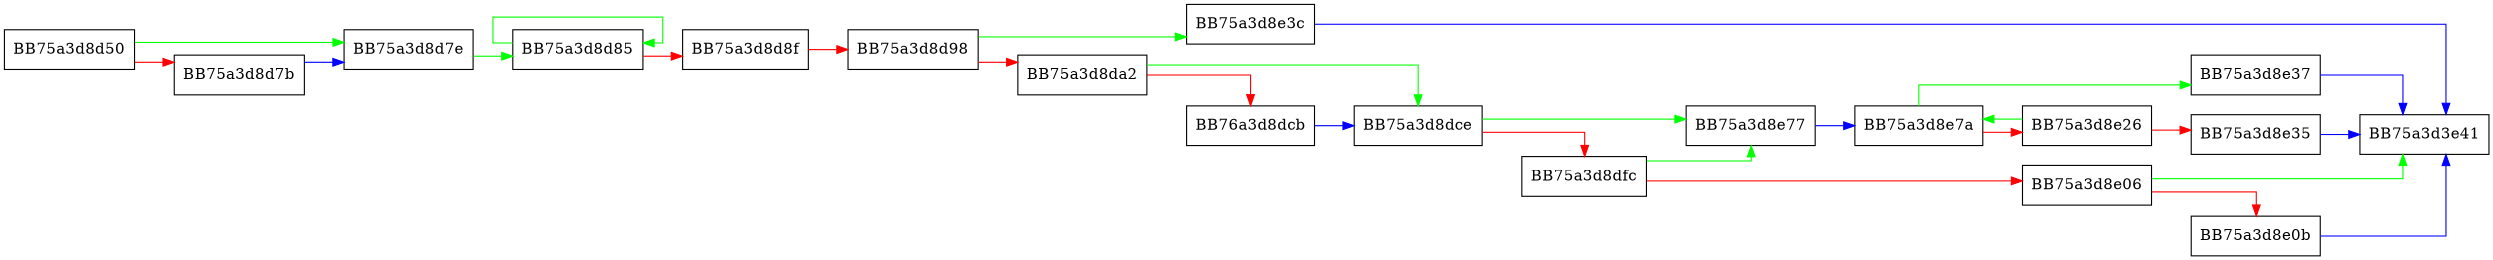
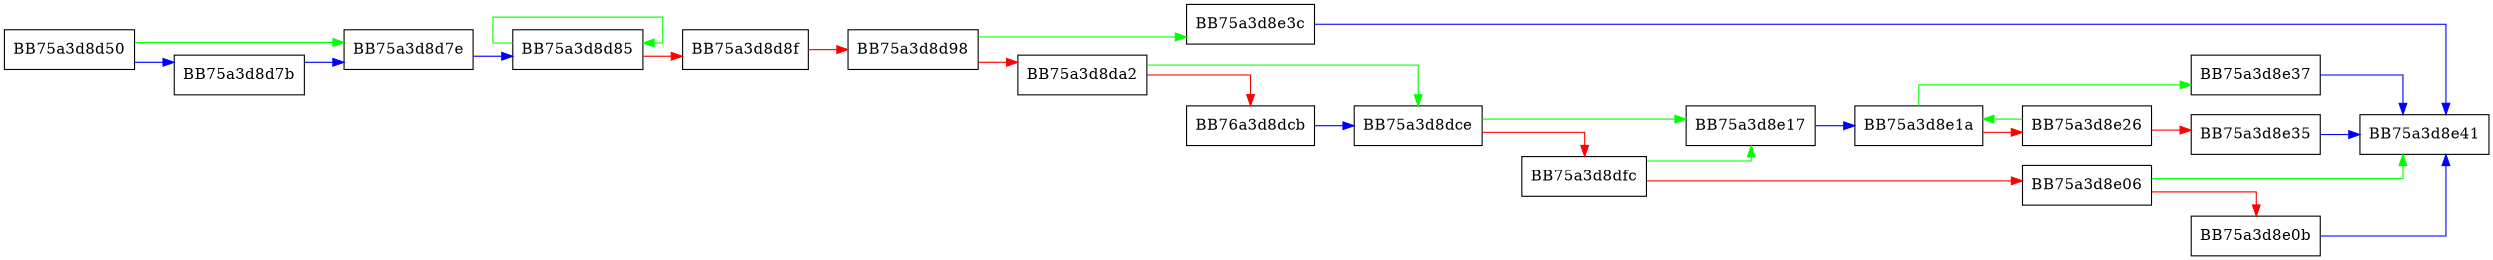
edge "BB75a3d8d7e" -> "BB75a3d8d85": color green -> blue
edge "BB75a3d8d50" -> "BB75a3d8d7b": color red -> blue
node "BB75a3d8e77": label "BB75a3d8e77" -> "BB75a3d8e17"
node "BB75a3d8e7a": label "BB75a3d8e7a" -> "BB75a3d8e1a"
node "BB75a3d3e41": label "BB75a3d3e41" -> "BB75a3d8e41"
